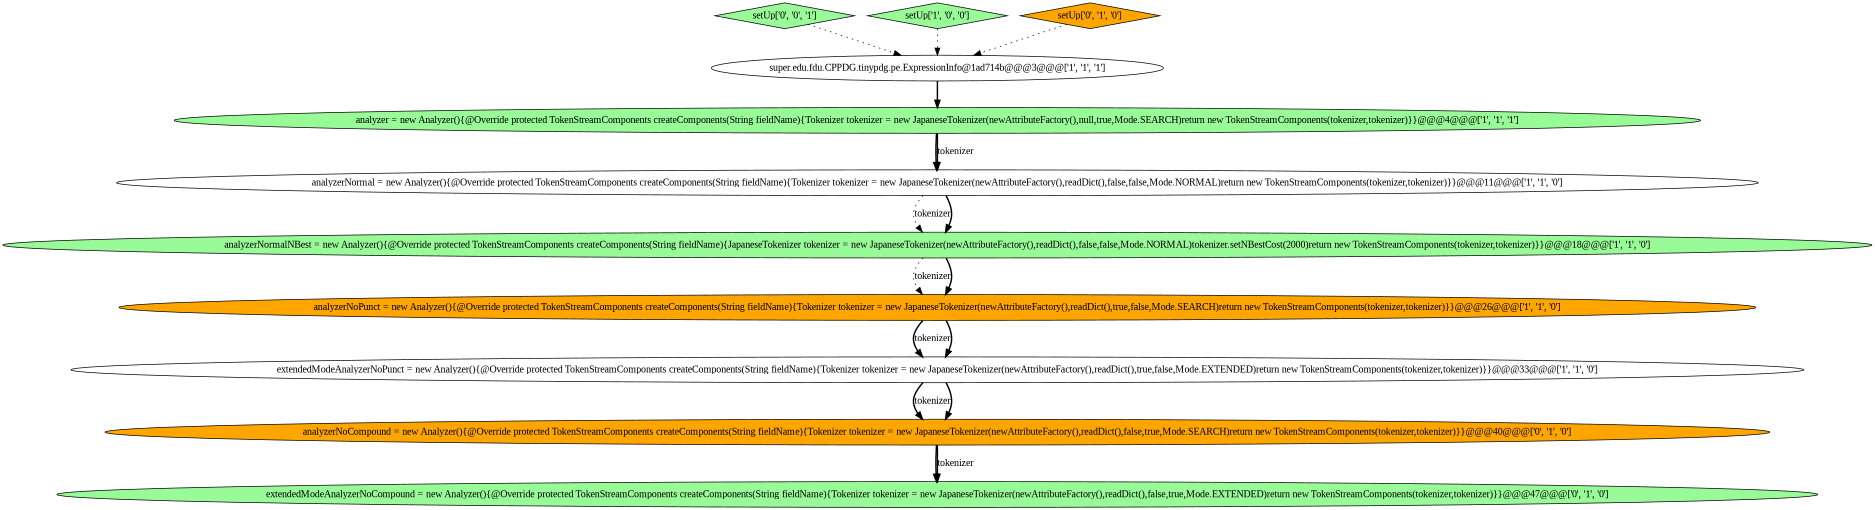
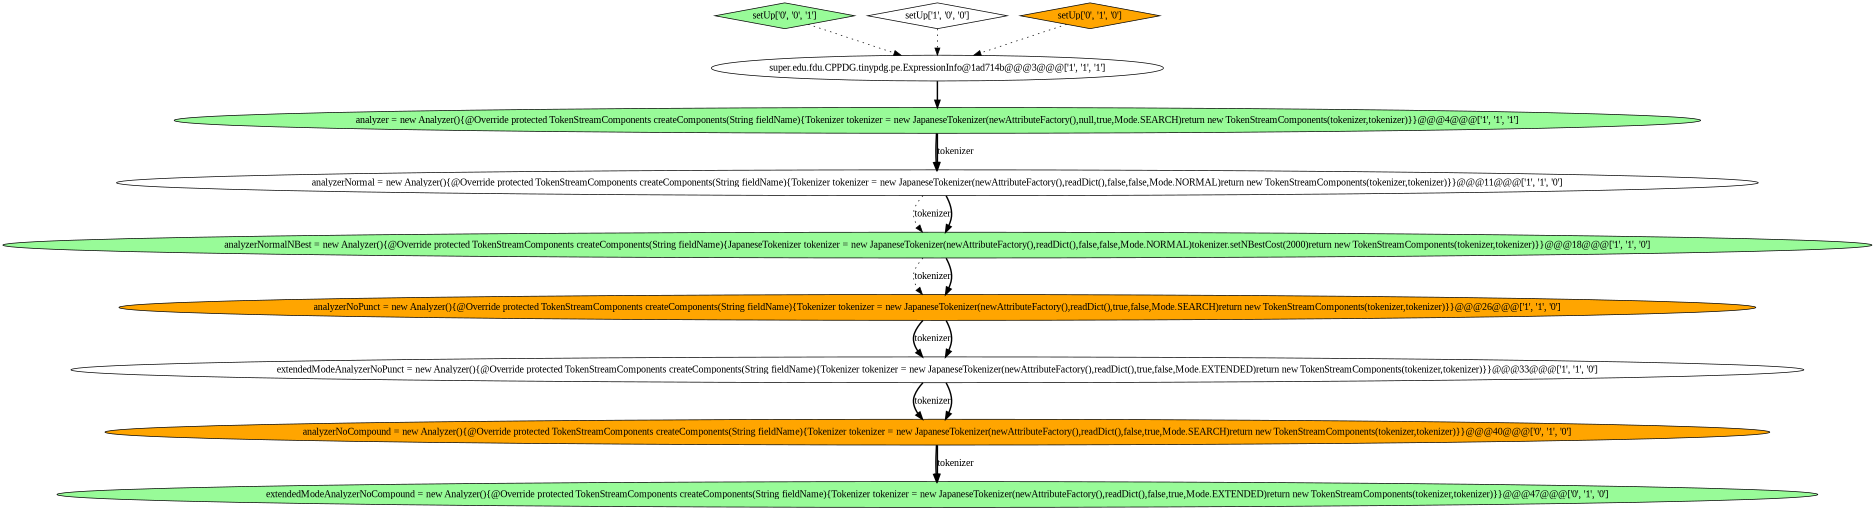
node "setUp['1', '0', '0']": fillcolor palegreen -> white
